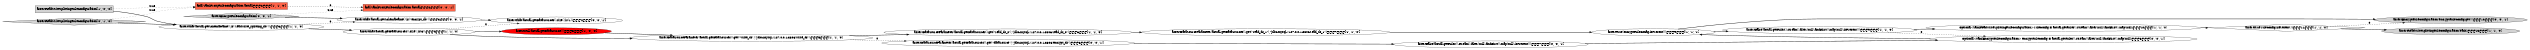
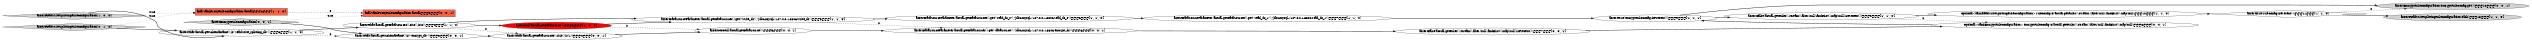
node "assertReadwriteSplittingRuleConfiguration['1', '0', '0']": shape box -> diamond
node "assertNotNull(actual.getDataSource())@@@5@@@['0', '0', '1']": added
